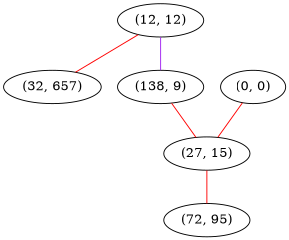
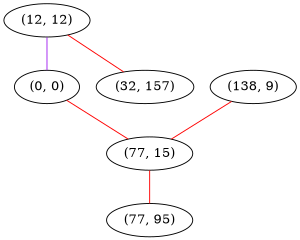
edge "(12, 12)" -- "(138, 9)": now "(12, 12)" -- "(0, 0)"
node "(32, 657)": label "(32, 657)" -> "(32, 157)"
node "(27, 15)": label "(27, 15)" -> "(77, 15)"
node "(72, 95)": label "(72, 95)" -> "(77, 95)"
